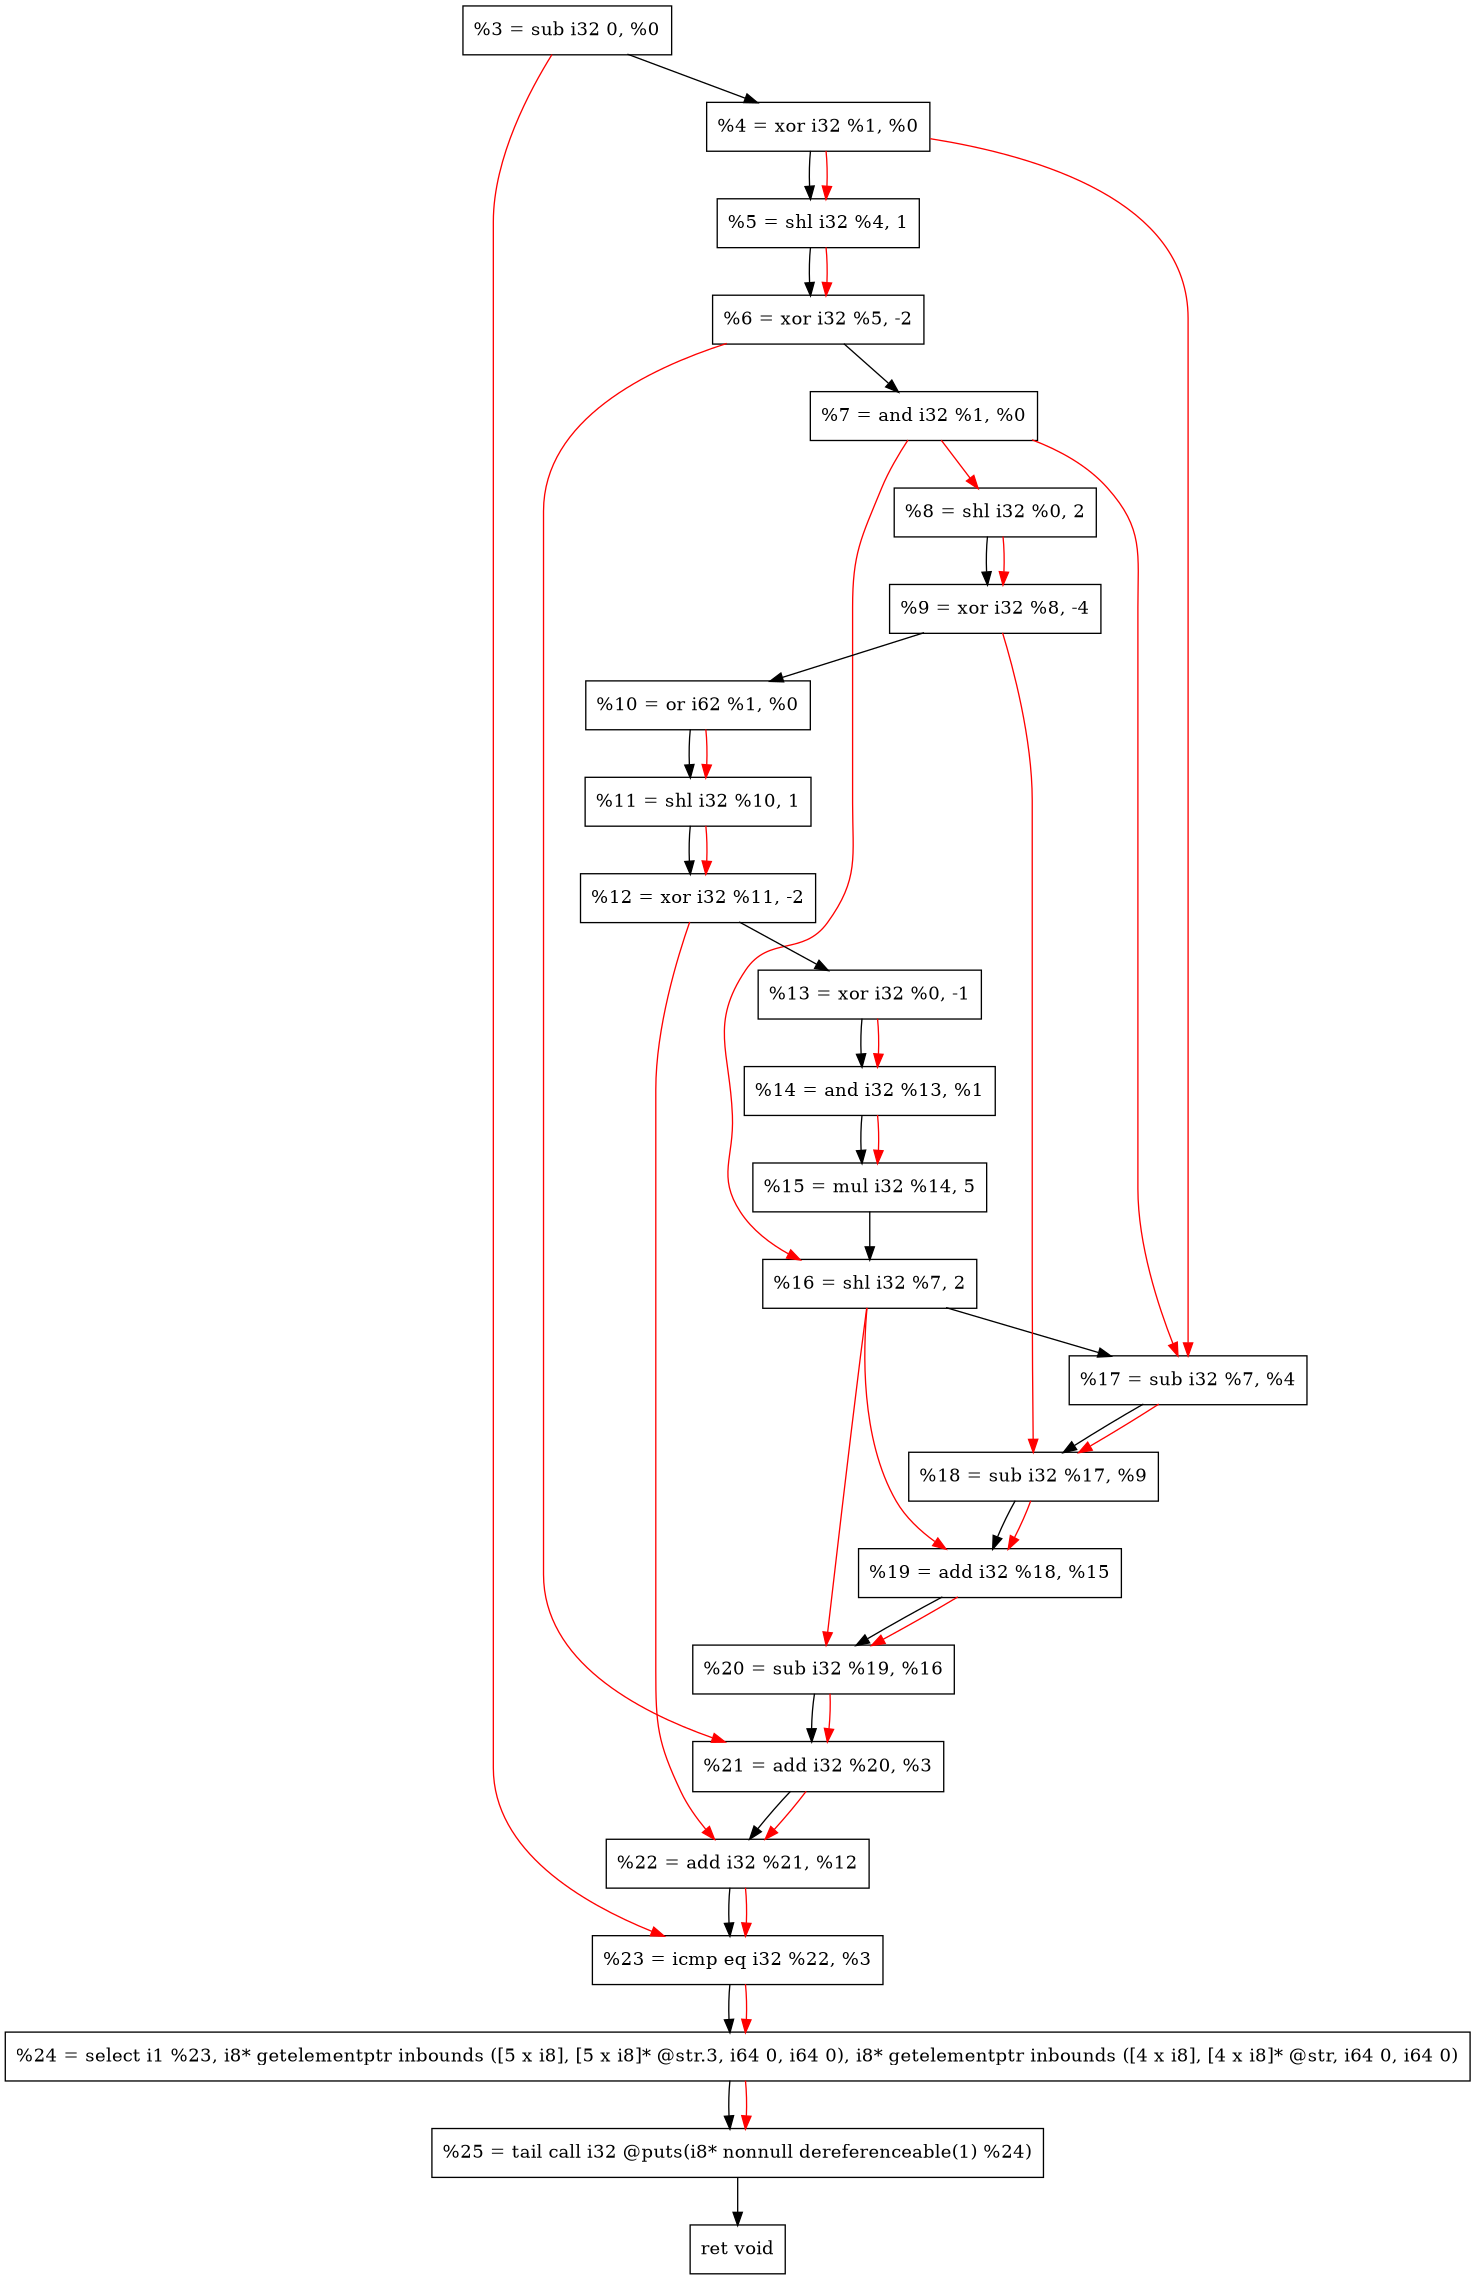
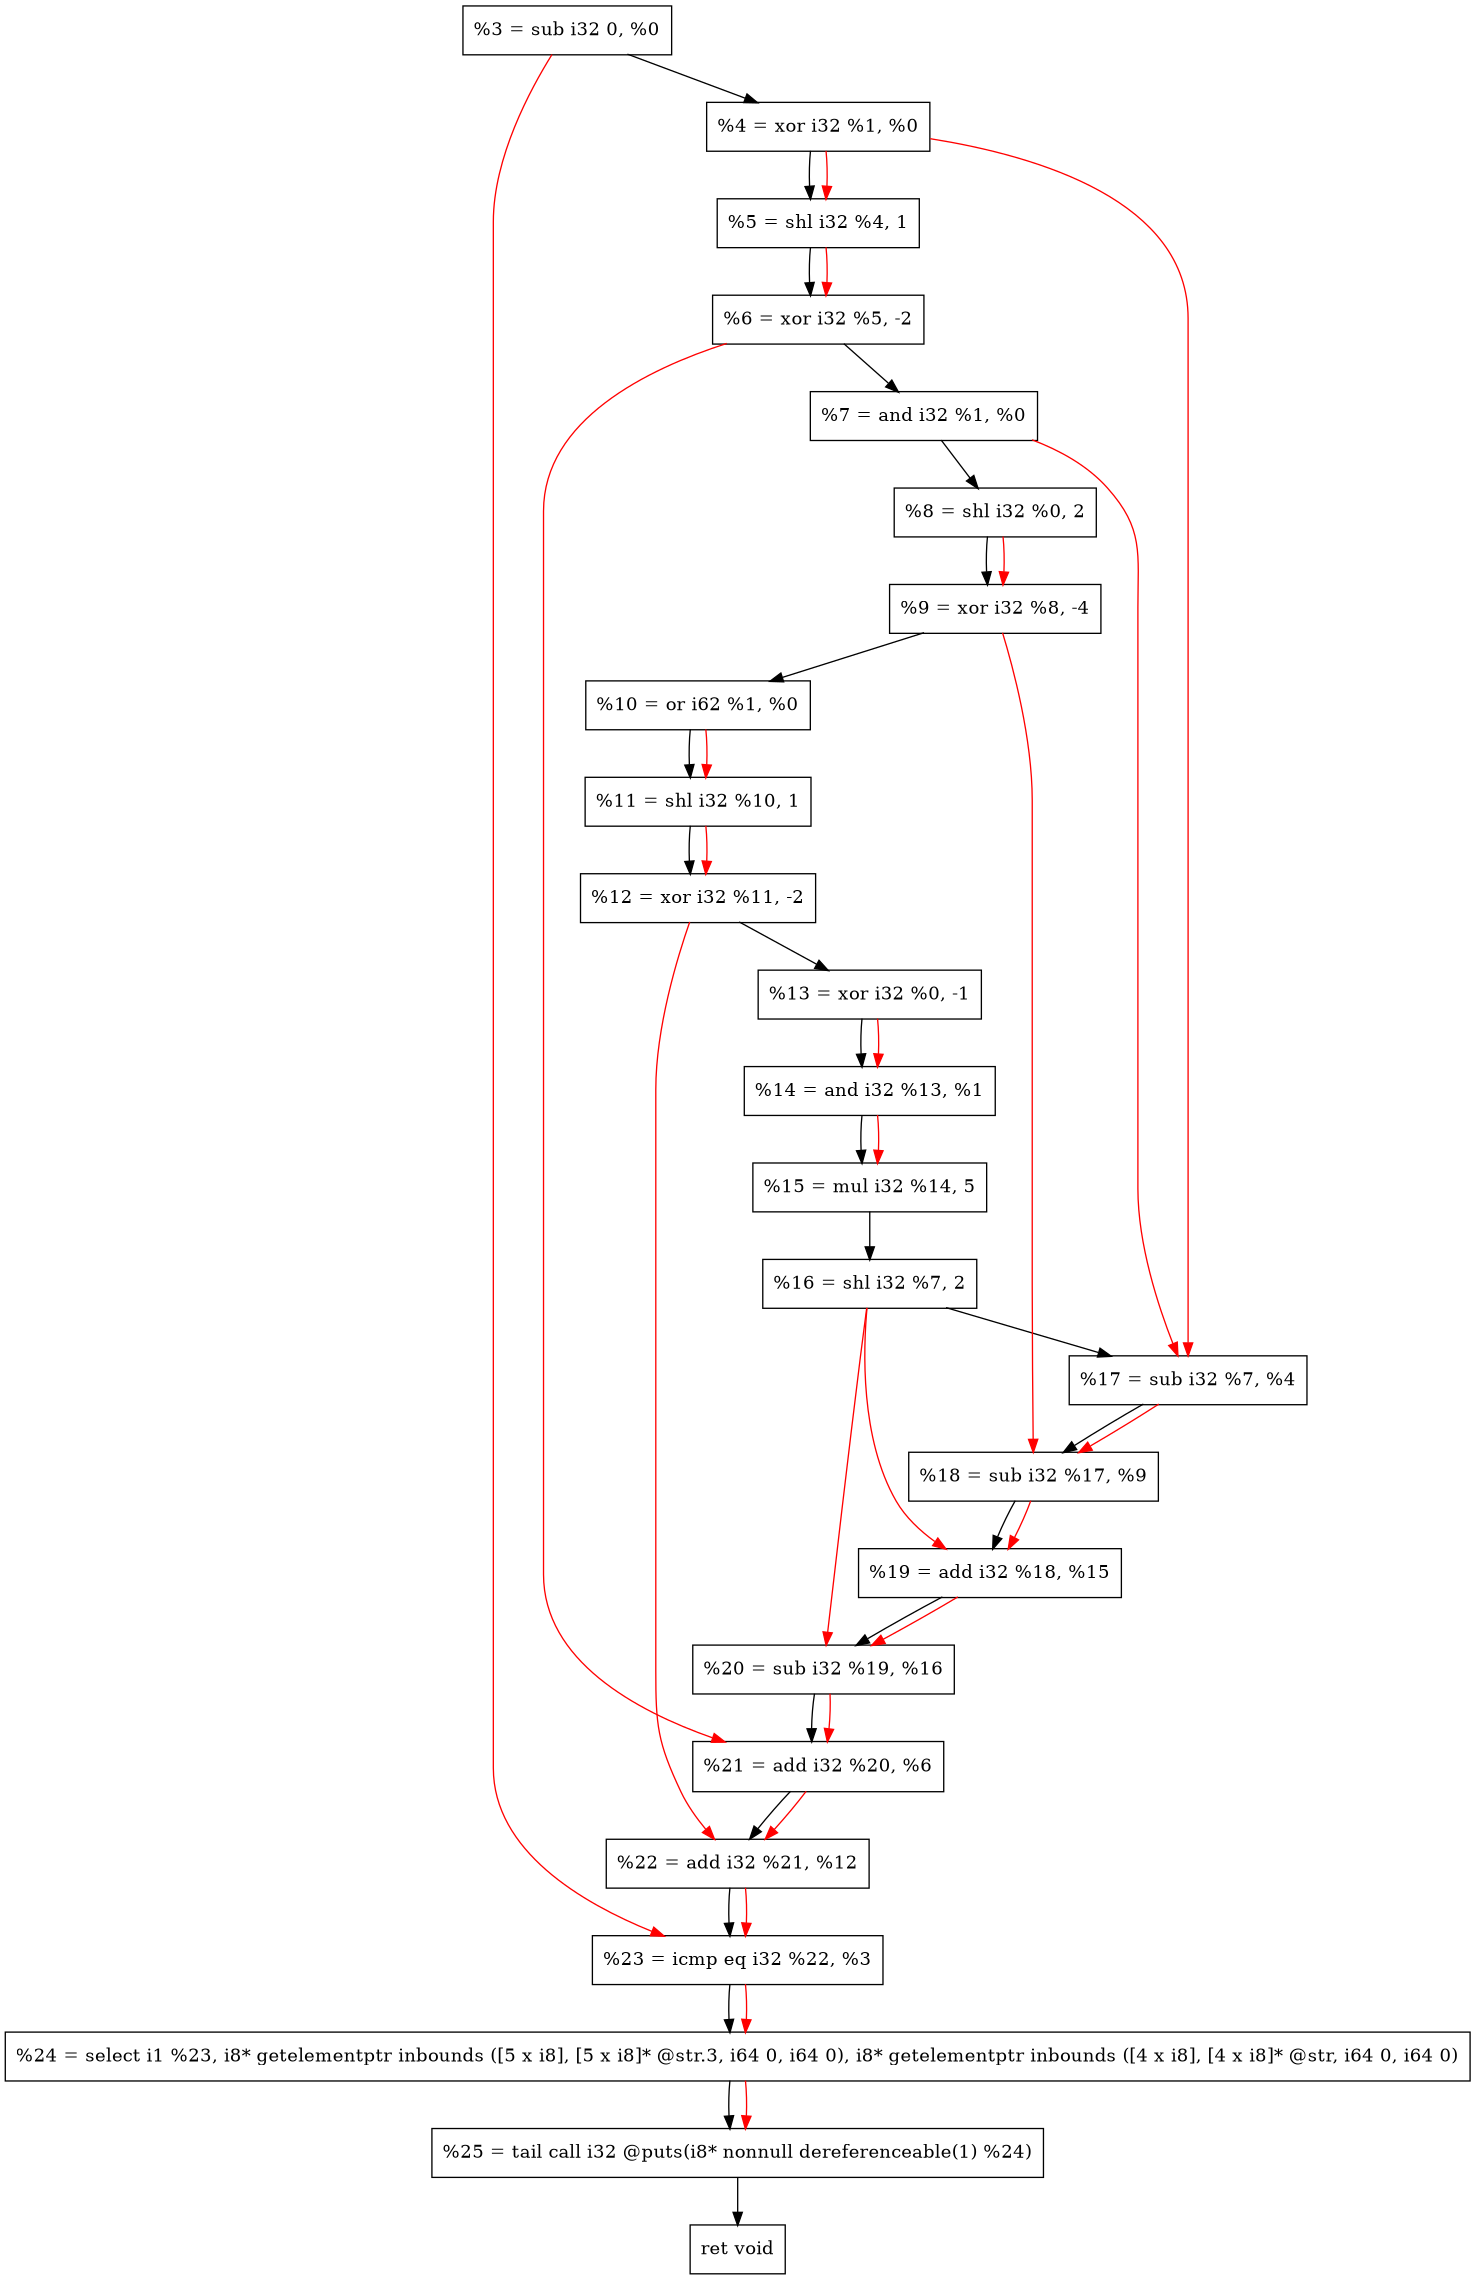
edge "%7 = and i32 %1, %0" -> "%8 = shl i32 %0, 2": color red -> black
edge "%7 = and i32 %1, %0" -> "%16 = shl i32 %7, 2": removed
node "%21 = add i32 %20, %3": label "%21 = add i32 %20, %3" -> "%21 = add i32 %20, %6"
